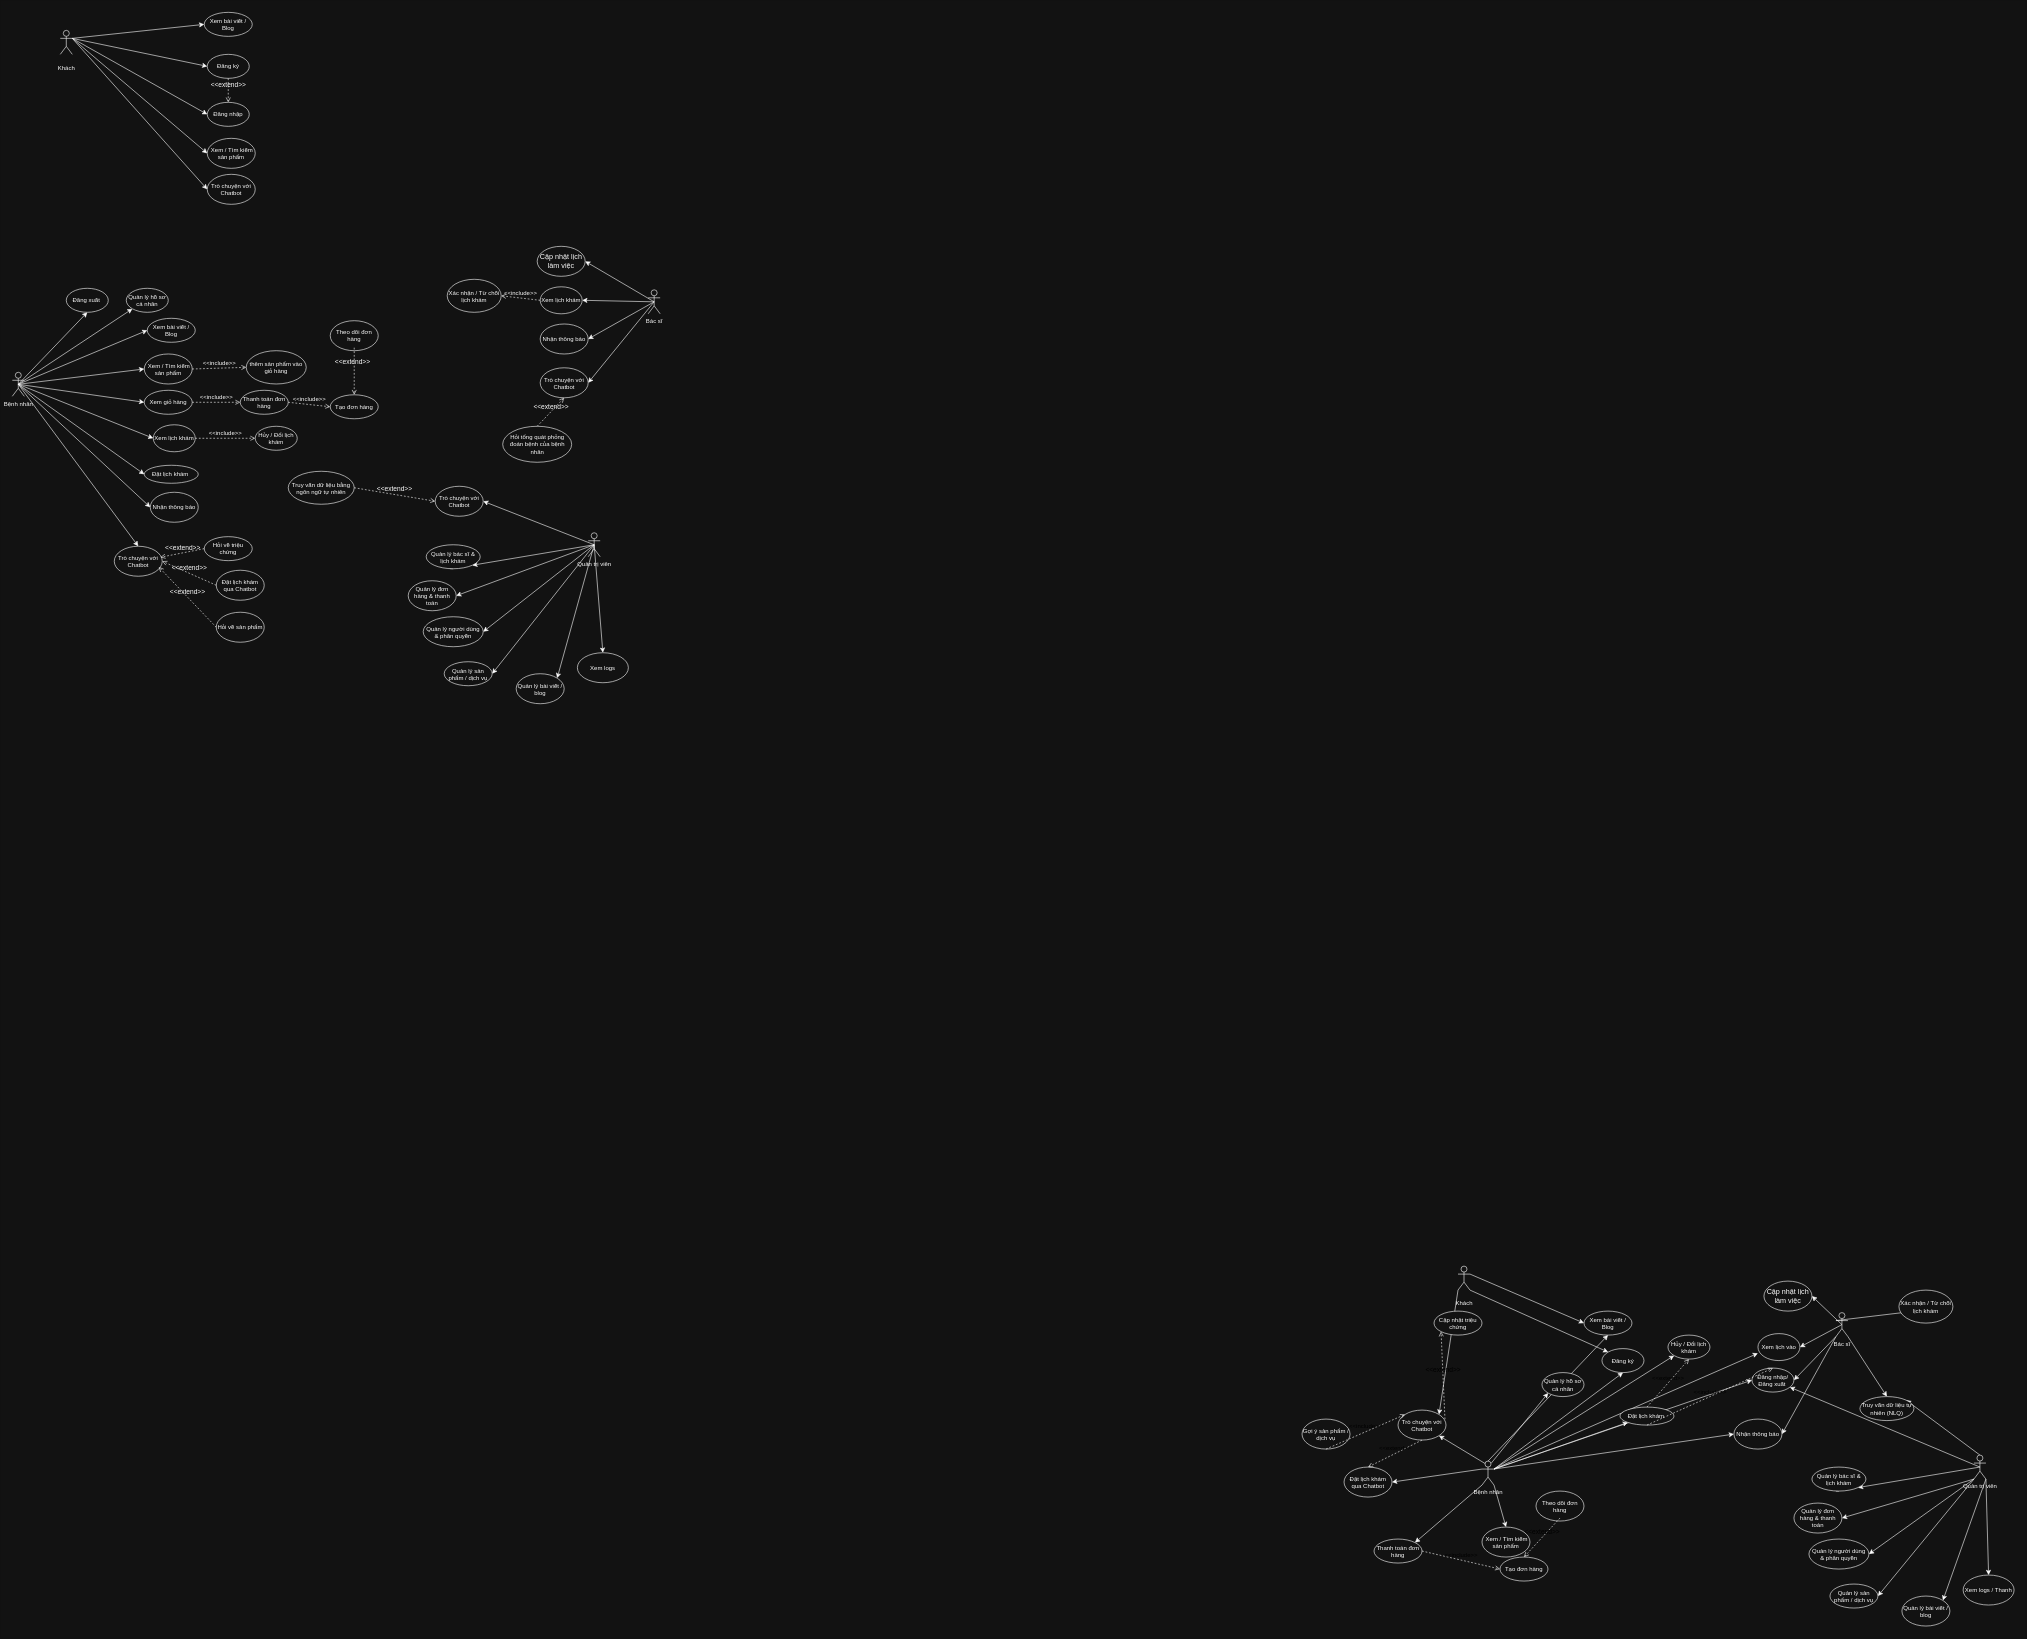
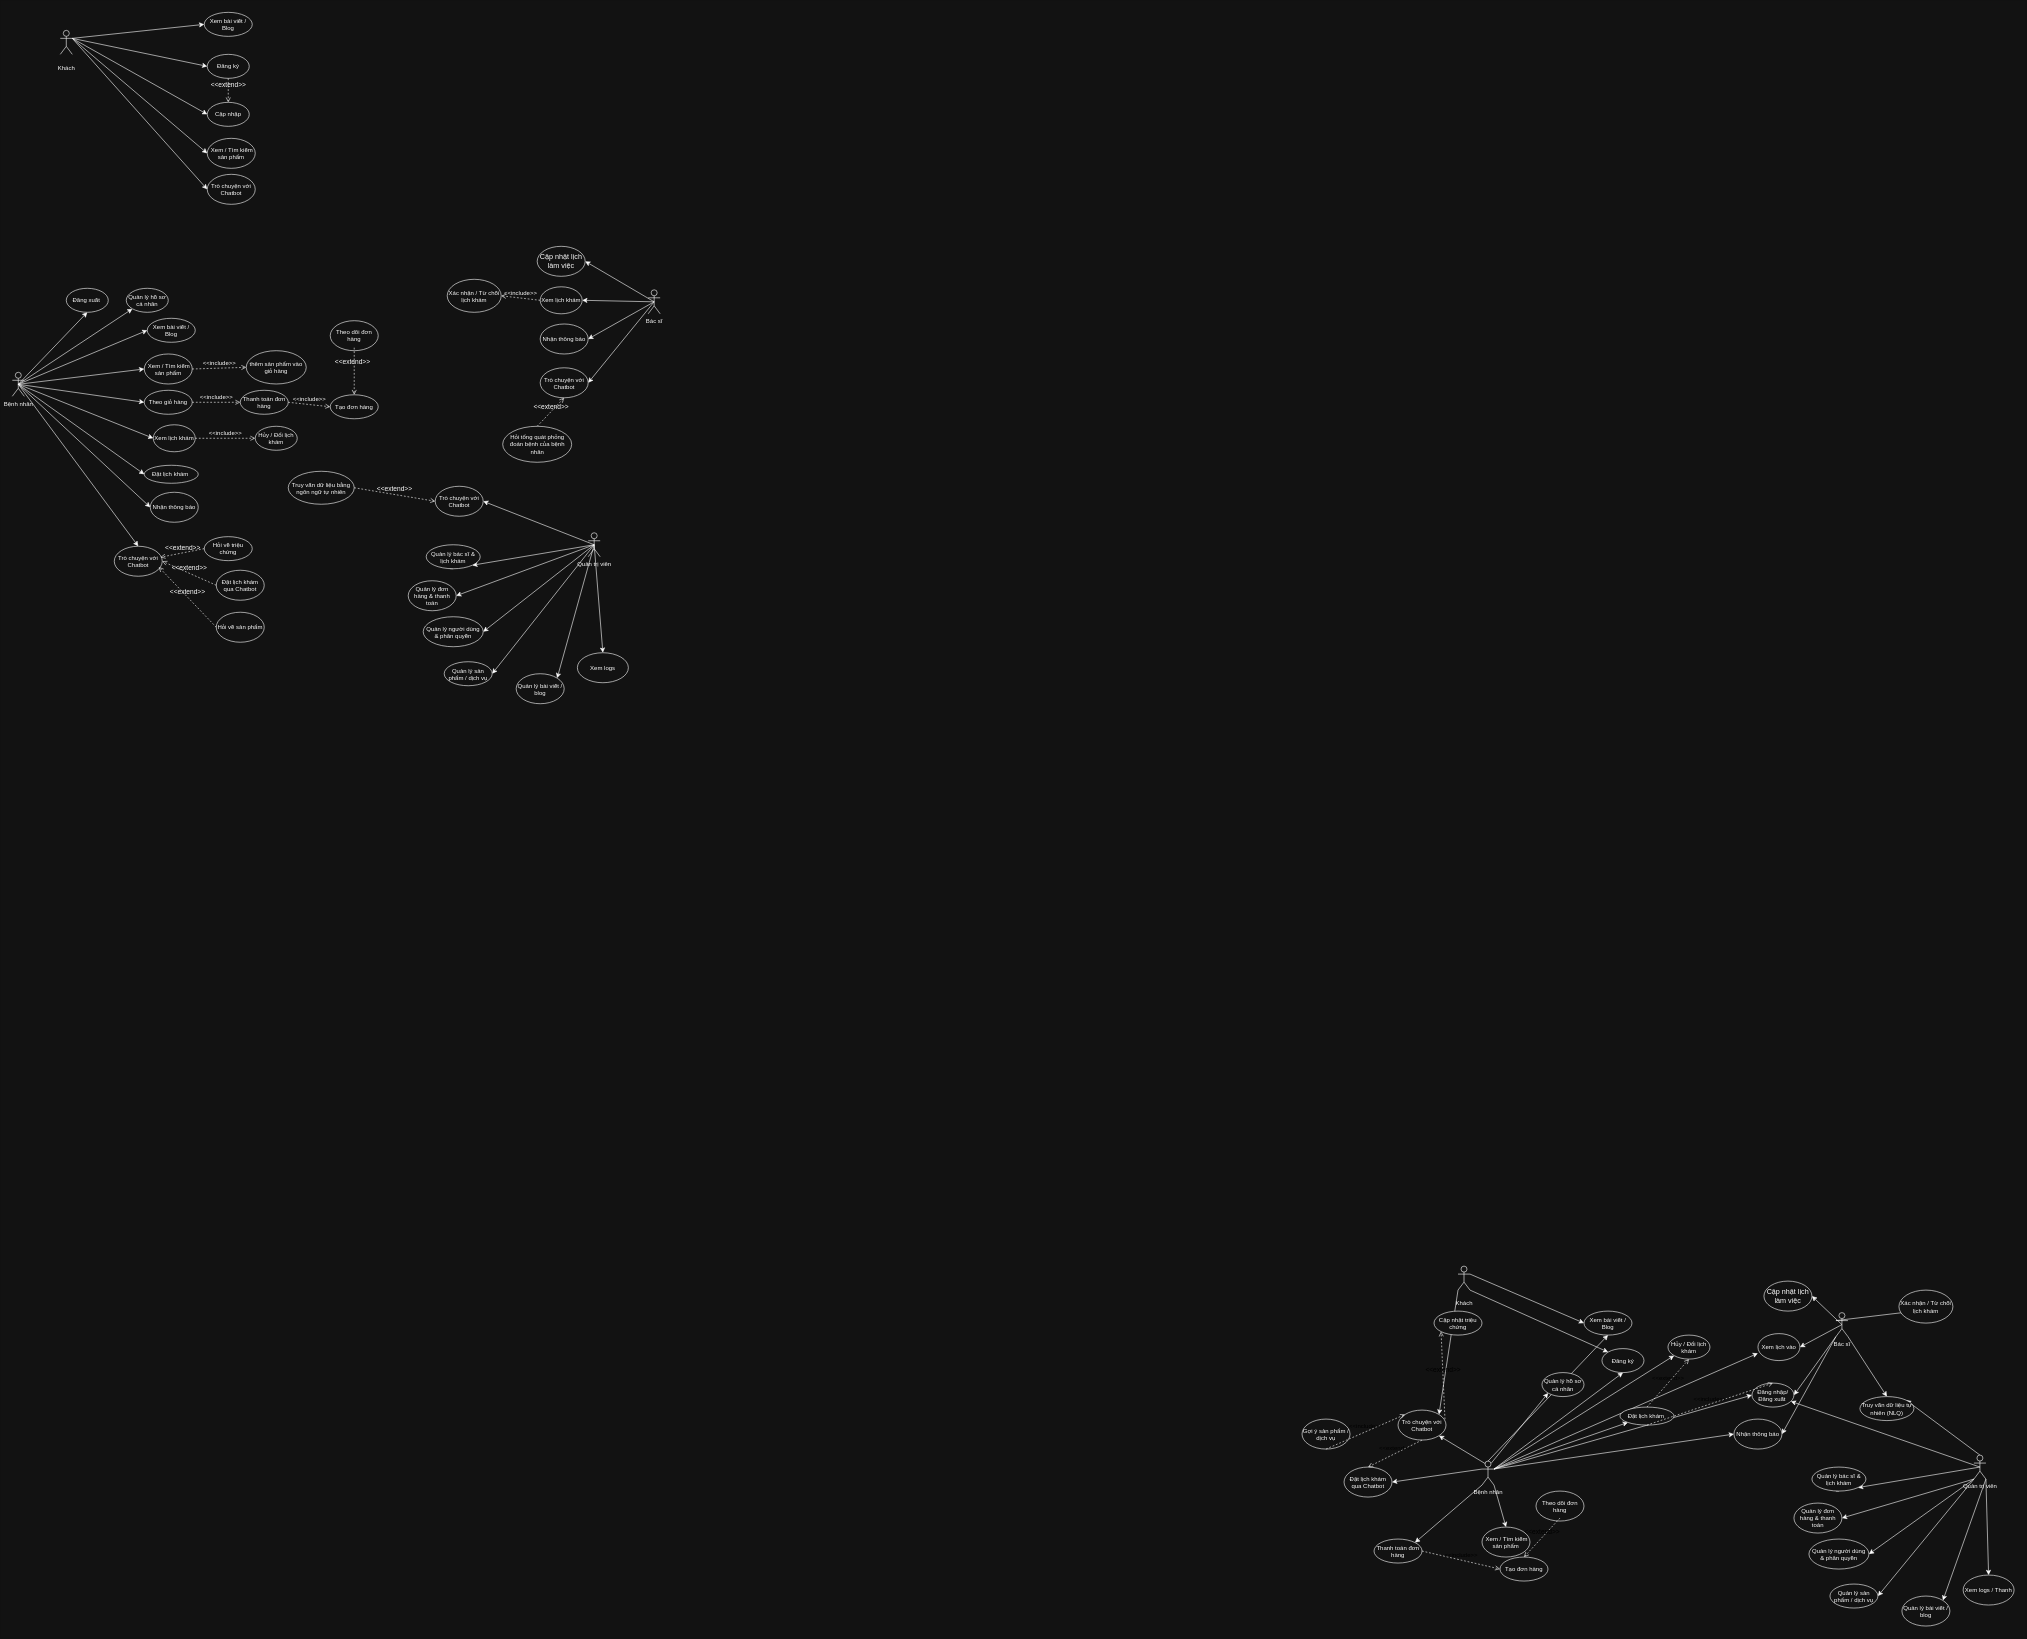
node "Đăng nhập": label "Đăng nhập" -> "Cập nhập"
node "Xem giỏ hàng": label "Xem giỏ hàng" -> "Theo giỏ hàng"
node "Đăng nhập/ Đăng xuất": moved (1773, 1380) -> (1773, 1395)
